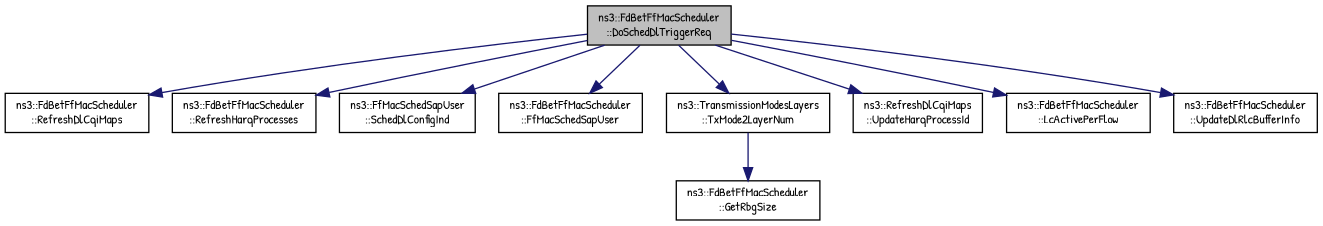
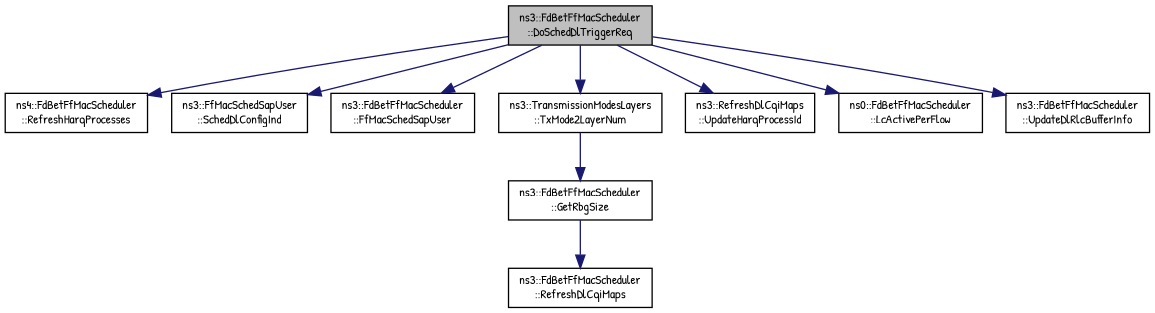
edge "ns3::FdBetFfMacScheduler ::DoSchedDlTriggerReq" -> "ns3::FdBetFfMacScheduler ::RefreshDlCqiMaps": now "ns3::FdBetFfMacScheduler ::GetRbgSize" -> "ns3::FdBetFfMacScheduler ::RefreshDlCqiMaps"
node "ns3::FdBetFfMacScheduler ::RefreshHarqProcesses": label "ns3::FdBetFfMacScheduler ::RefreshHarqProcesses" -> "ns4::FdBetFfMacScheduler ::RefreshHarqProcesses"
node "ns3::FdBetFfMacScheduler ::LcActivePerFlow": label "ns3::FdBetFfMacScheduler ::LcActivePerFlow" -> "ns0::FdBetFfMacScheduler ::LcActivePerFlow"
